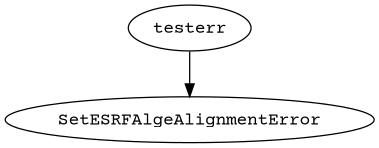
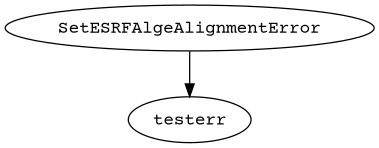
edge "testerr" -> "SetESRFAlgeAlignmentError": reversed
